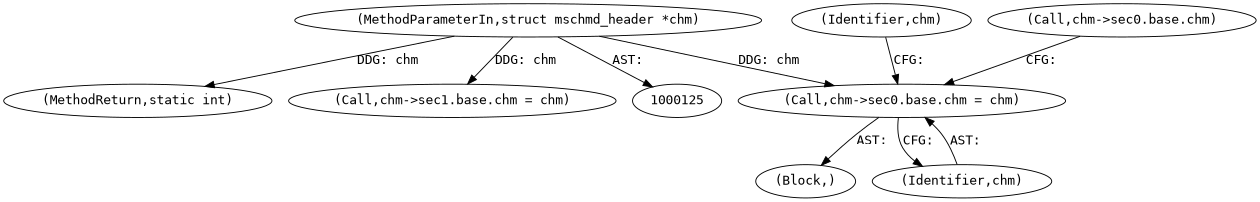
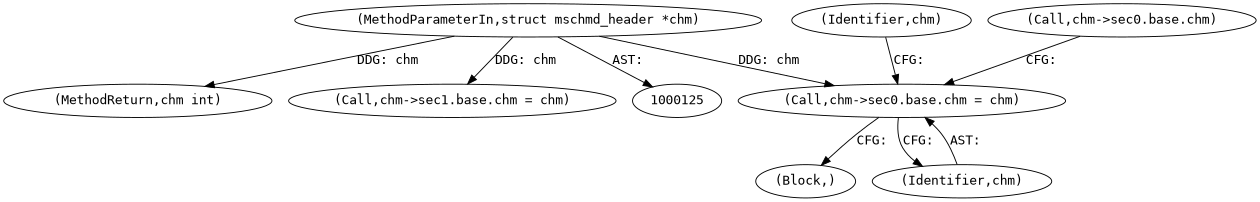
node "(MethodReturn,static int)": label "(MethodReturn,static int)" -> "(MethodReturn,chm int)"
edge "(Call,chm->sec0.base.chm = chm)" -> "(Block,)": label "AST: " -> "CFG: "
